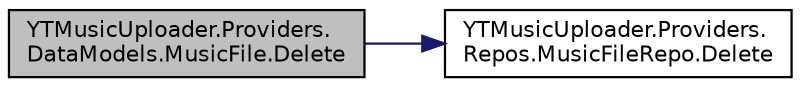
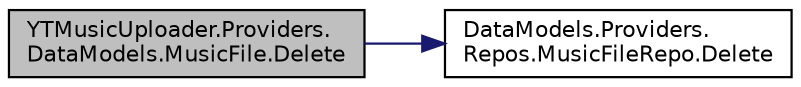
node "YTMusicUploader.Providers. Repos.MusicFileRepo.Delete": label "YTMusicUploader.Providers. Repos.MusicFileRepo.Delete" -> "DataModels.Providers. Repos.MusicFileRepo.Delete"
